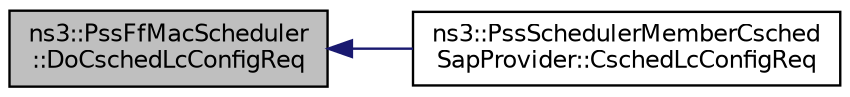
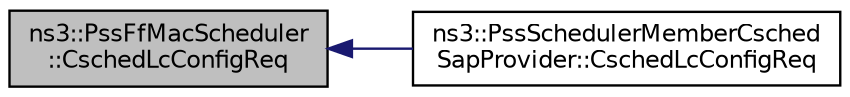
node "ns3::PssFfMacScheduler ::DoCschedLcConfigReq": label "ns3::PssFfMacScheduler ::DoCschedLcConfigReq" -> "ns3::PssFfMacScheduler ::CschedLcConfigReq"
